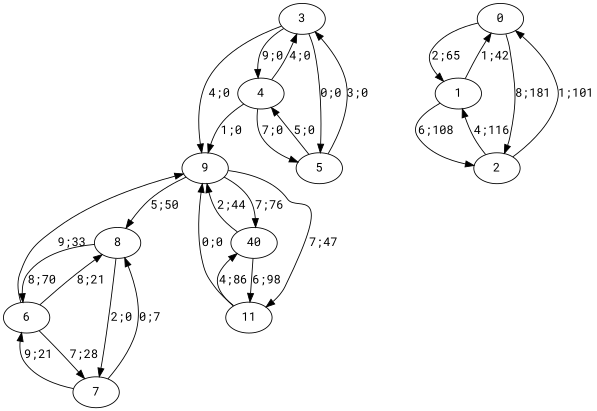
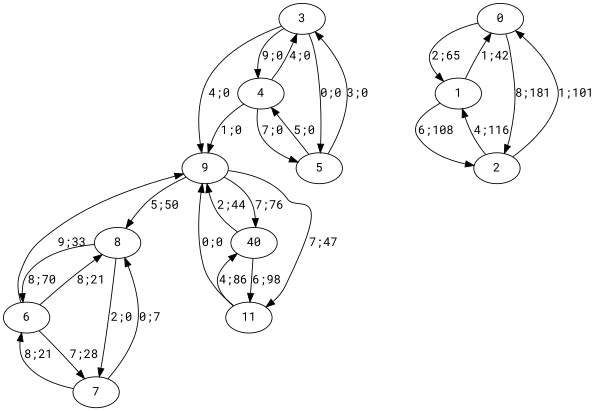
edge "7" -> "6": label "9;21" -> "8;21"
